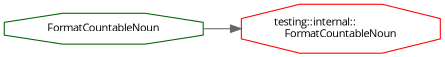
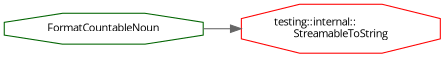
node "testing::internal:: FormatCountableNoun": label "testing::internal:: FormatCountableNoun" -> "testing::internal:: StreamableToString"
